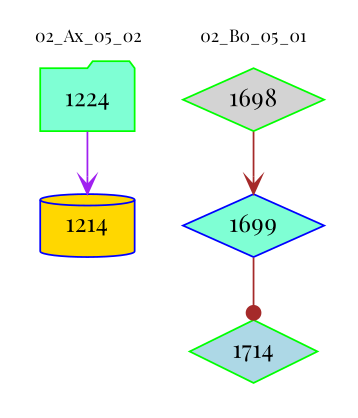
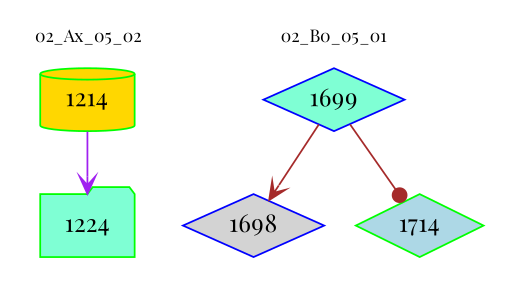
node "1698": color green -> blue
edge "1224" -> "1214": reversed
edge "1698" -> "1699": reversed
node "1214": color blue -> green
